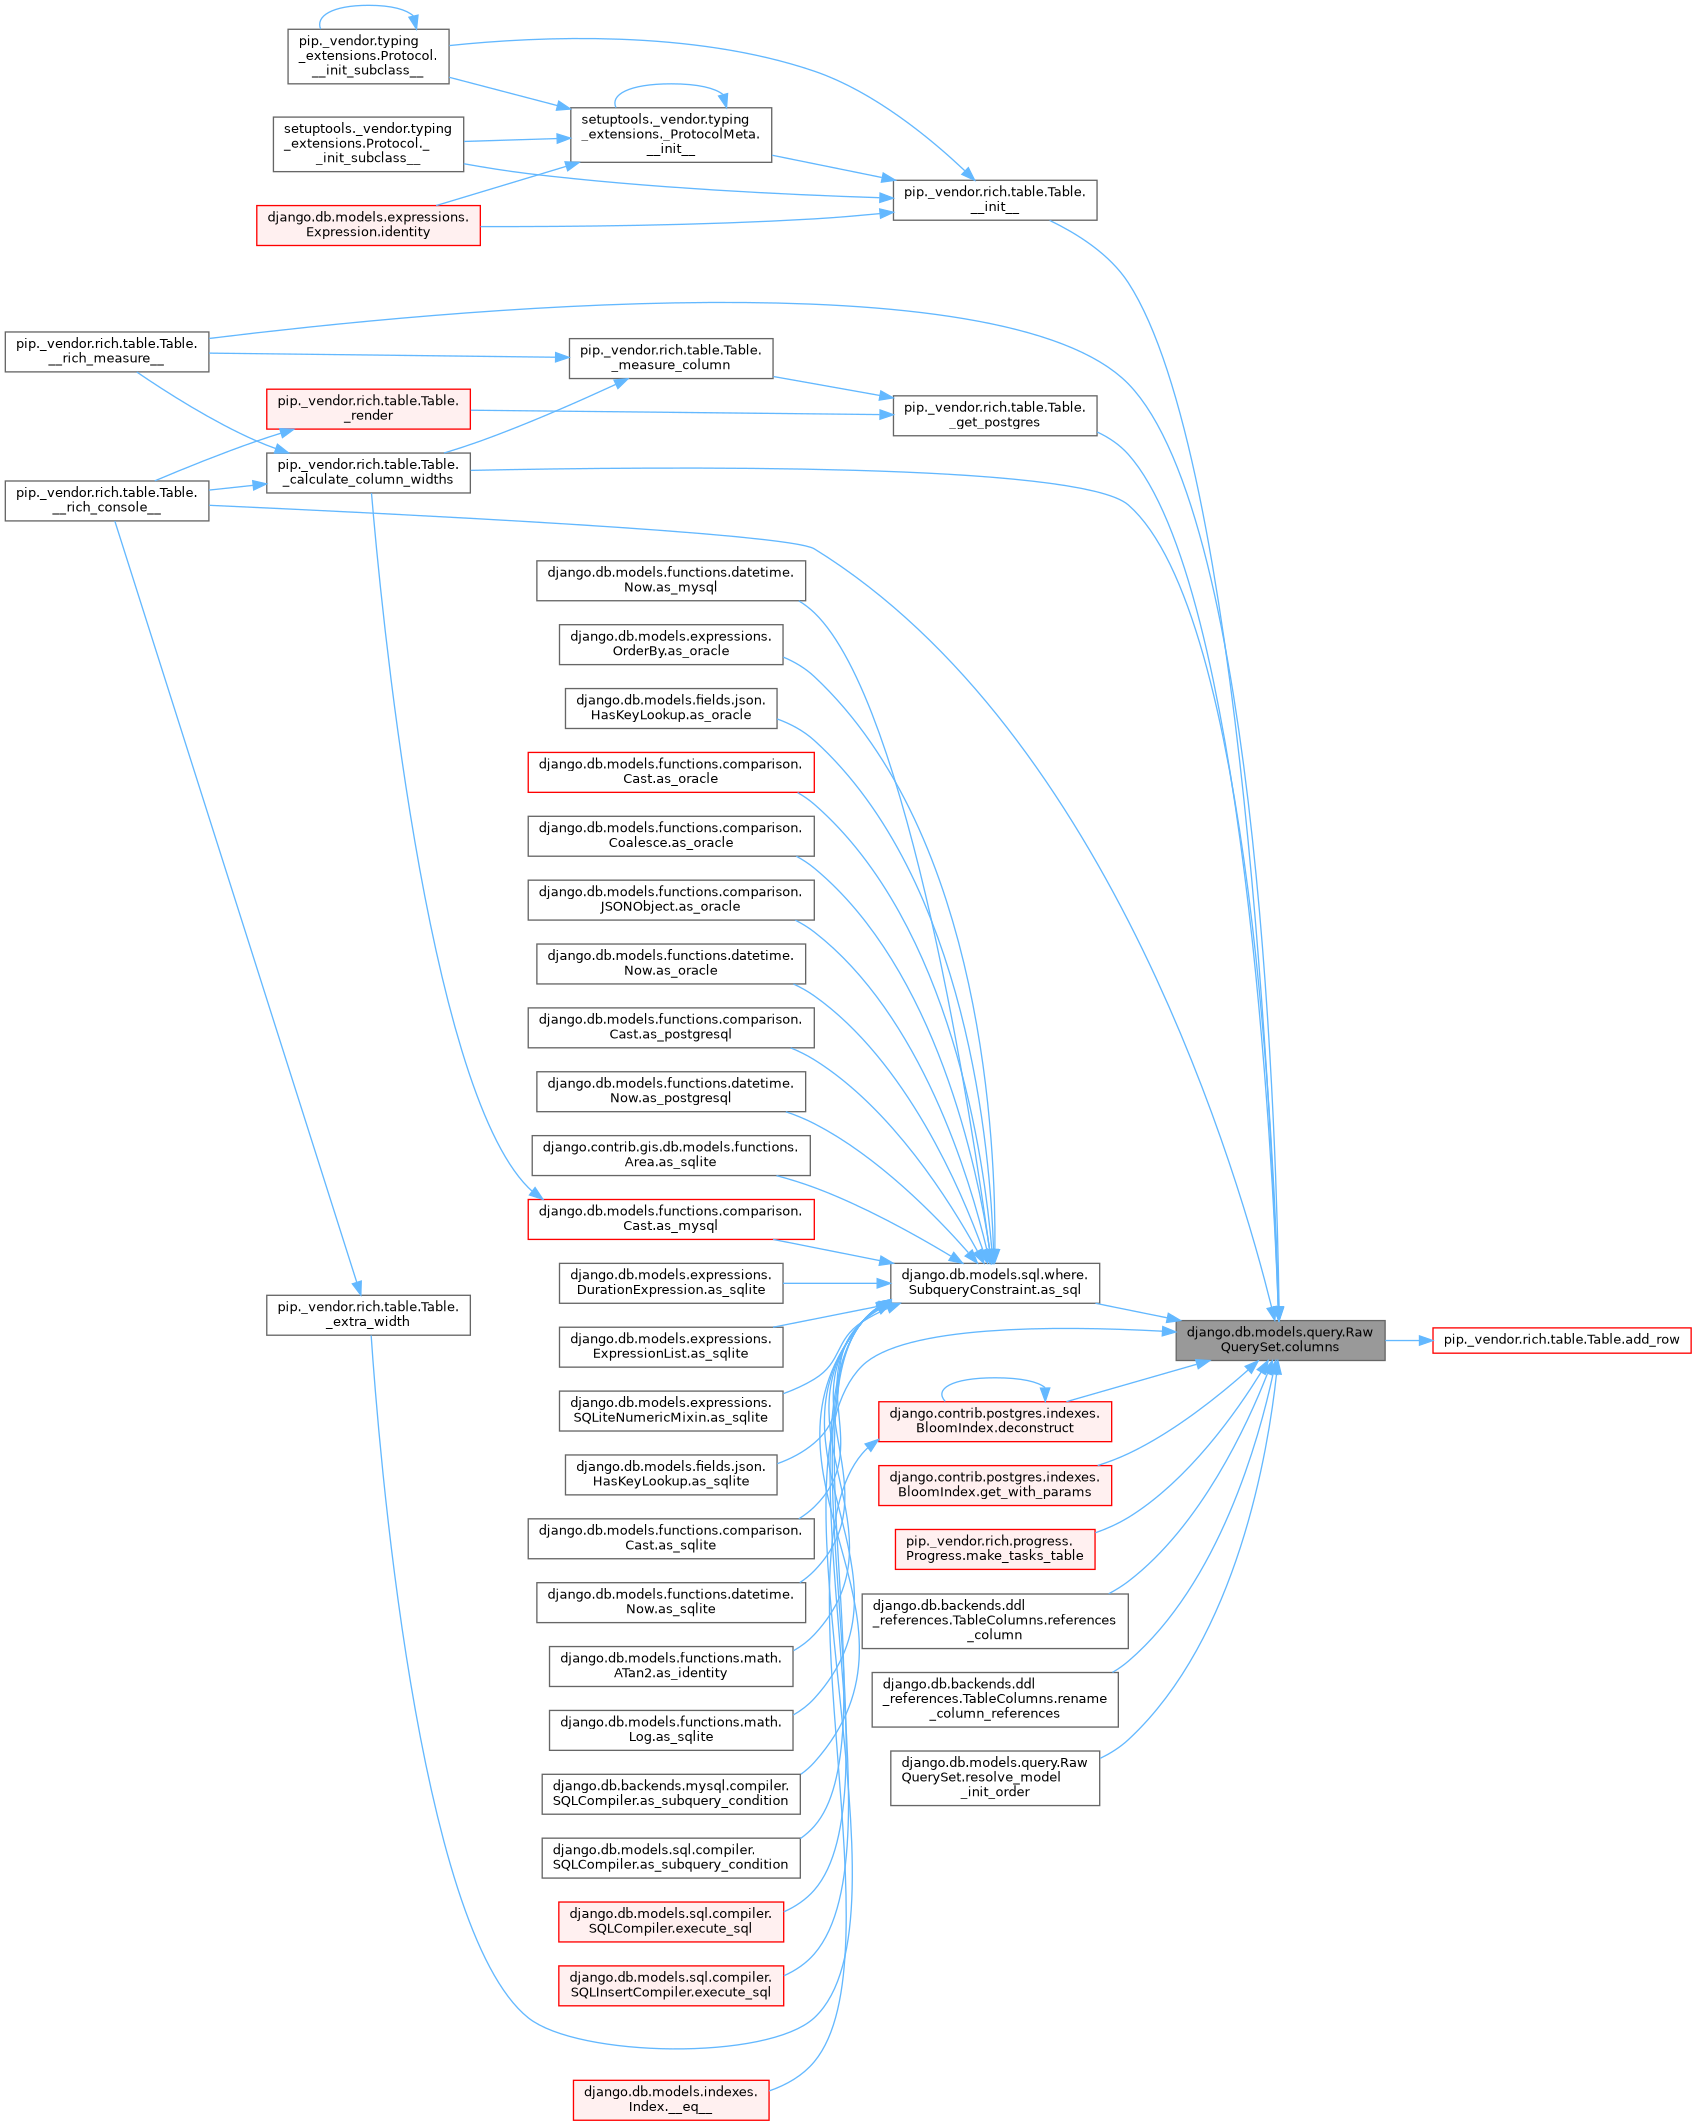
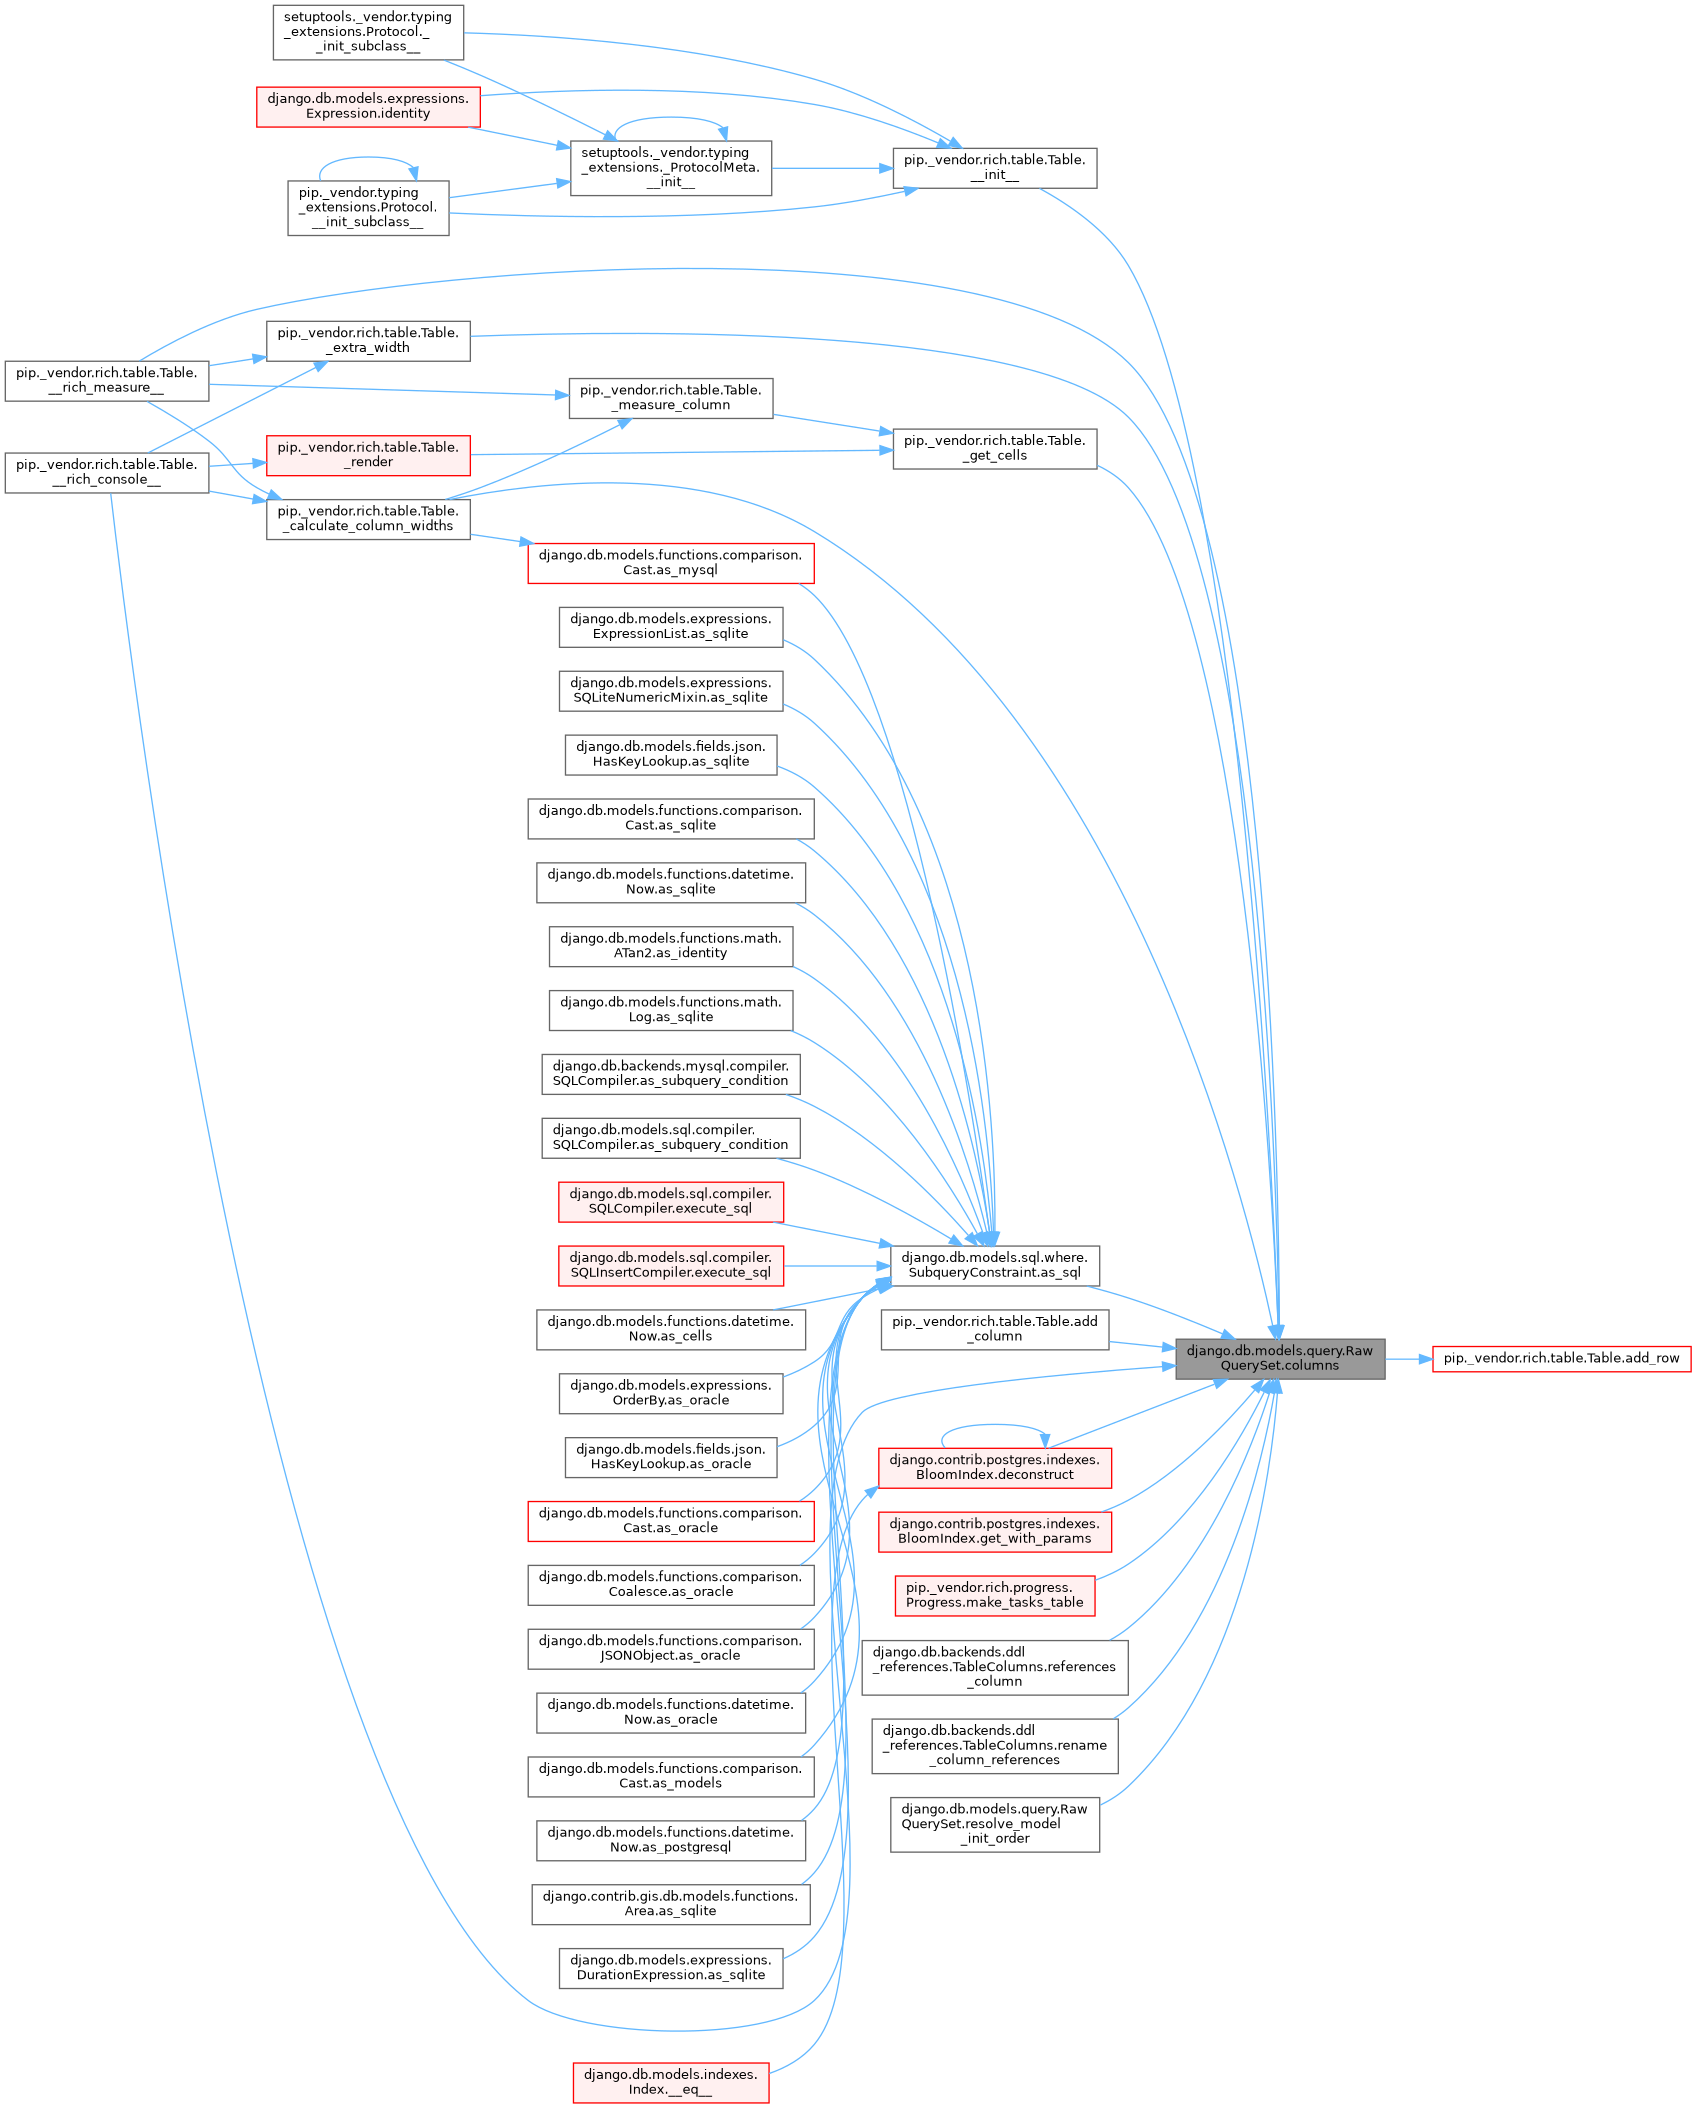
edge "pip._vendor.rich.table.Table. __rich_measure__" -> "pip._vendor.rich.table.Table. _extra_width": added
node "pip._vendor.rich.table.Table. _get_postgres": label "pip._vendor.rich.table.Table. _get_postgres" -> "pip._vendor.rich.table.Table. _get_cells"
node "django.db.models.functions.datetime. Now.as_mysql": label "django.db.models.functions.datetime. Now.as_mysql" -> "django.db.models.functions.datetime. Now.as_cells"
node "django.db.models.functions.comparison. Cast.as_postgresql": label "django.db.models.functions.comparison. Cast.as_postgresql" -> "django.db.models.functions.comparison. Cast.as_models"
node "pip._vendor.rich.table.Table.add _column": added
